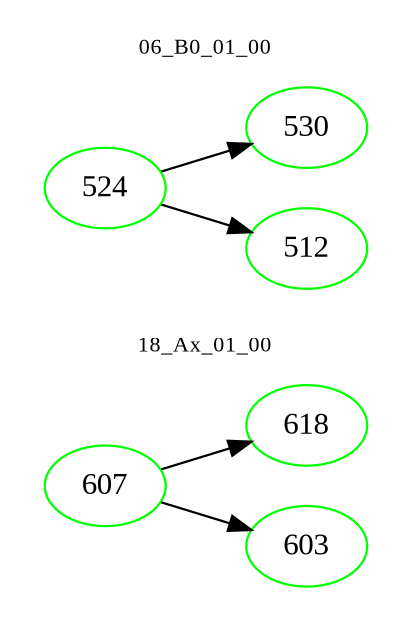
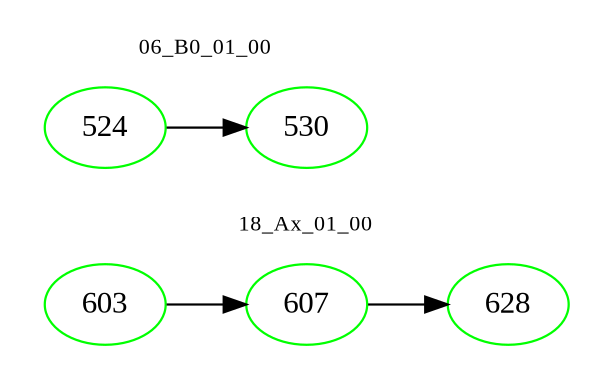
node "512": removed
node "618": label "618" -> "628"
edge "607" -> "603": reversed
